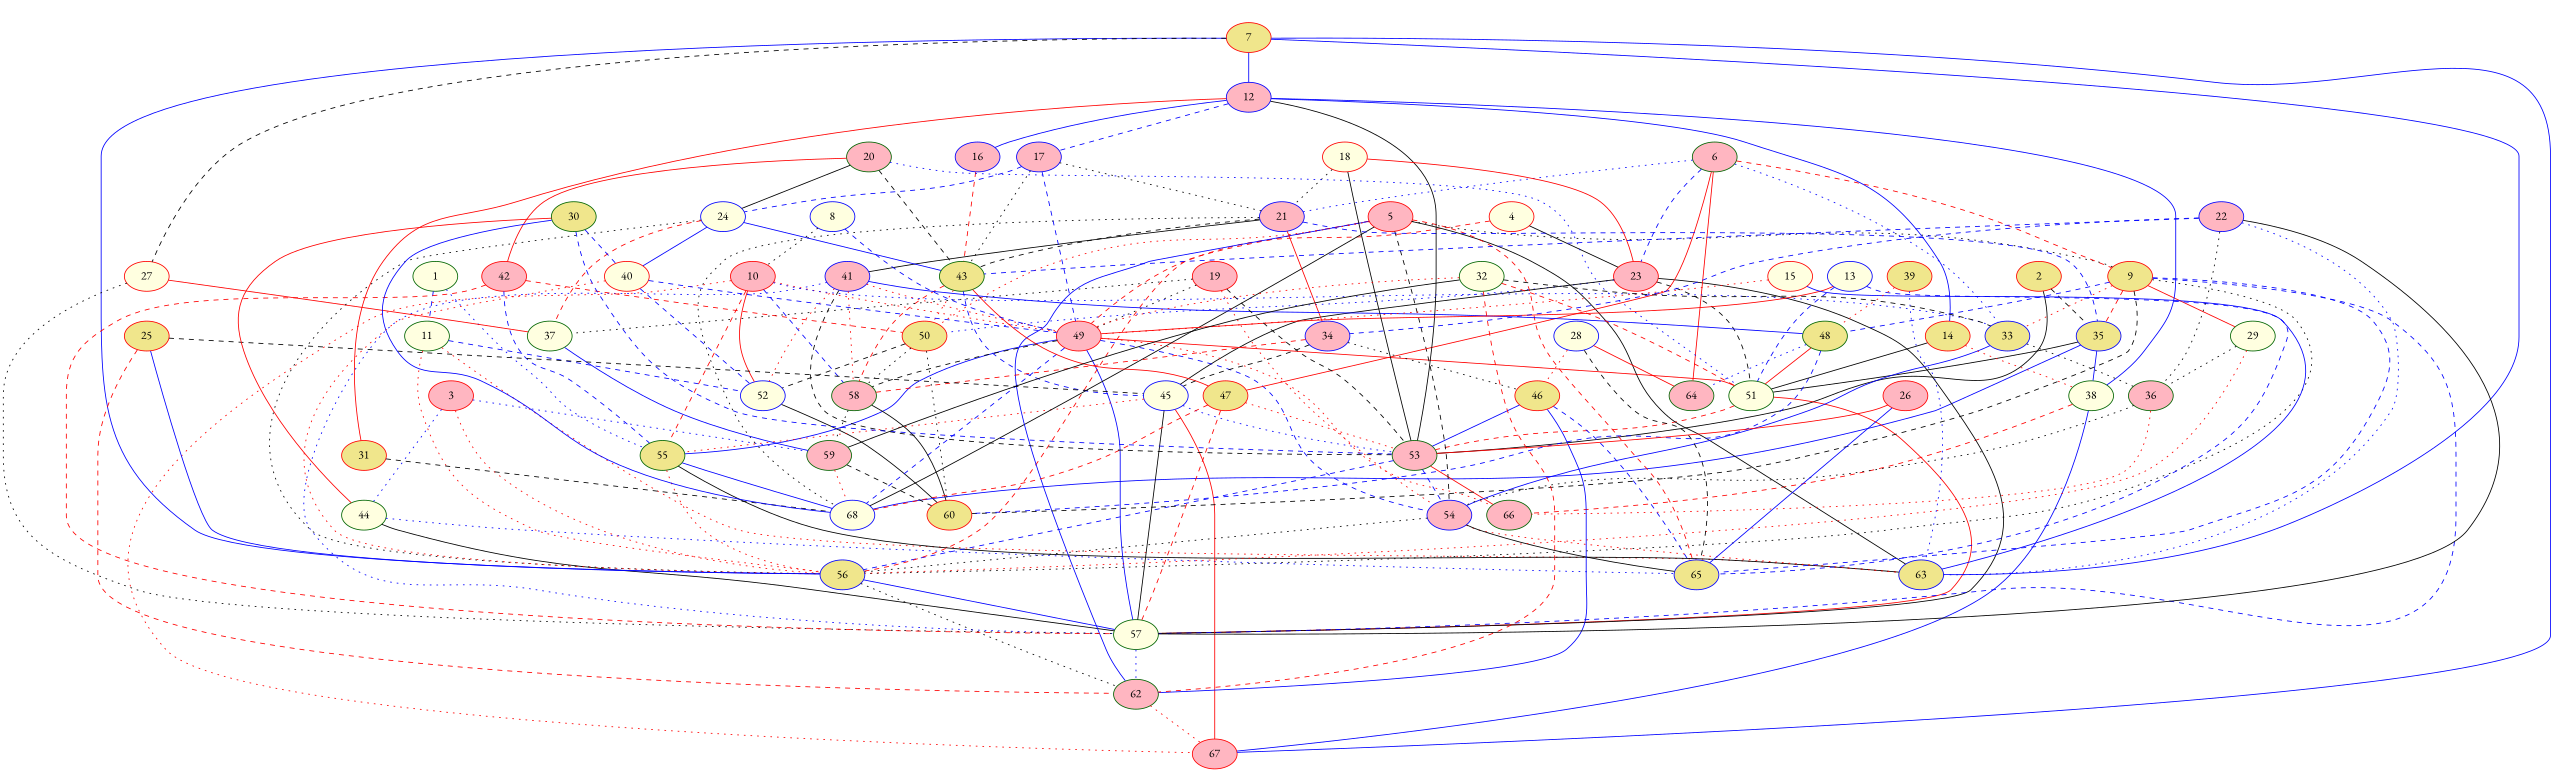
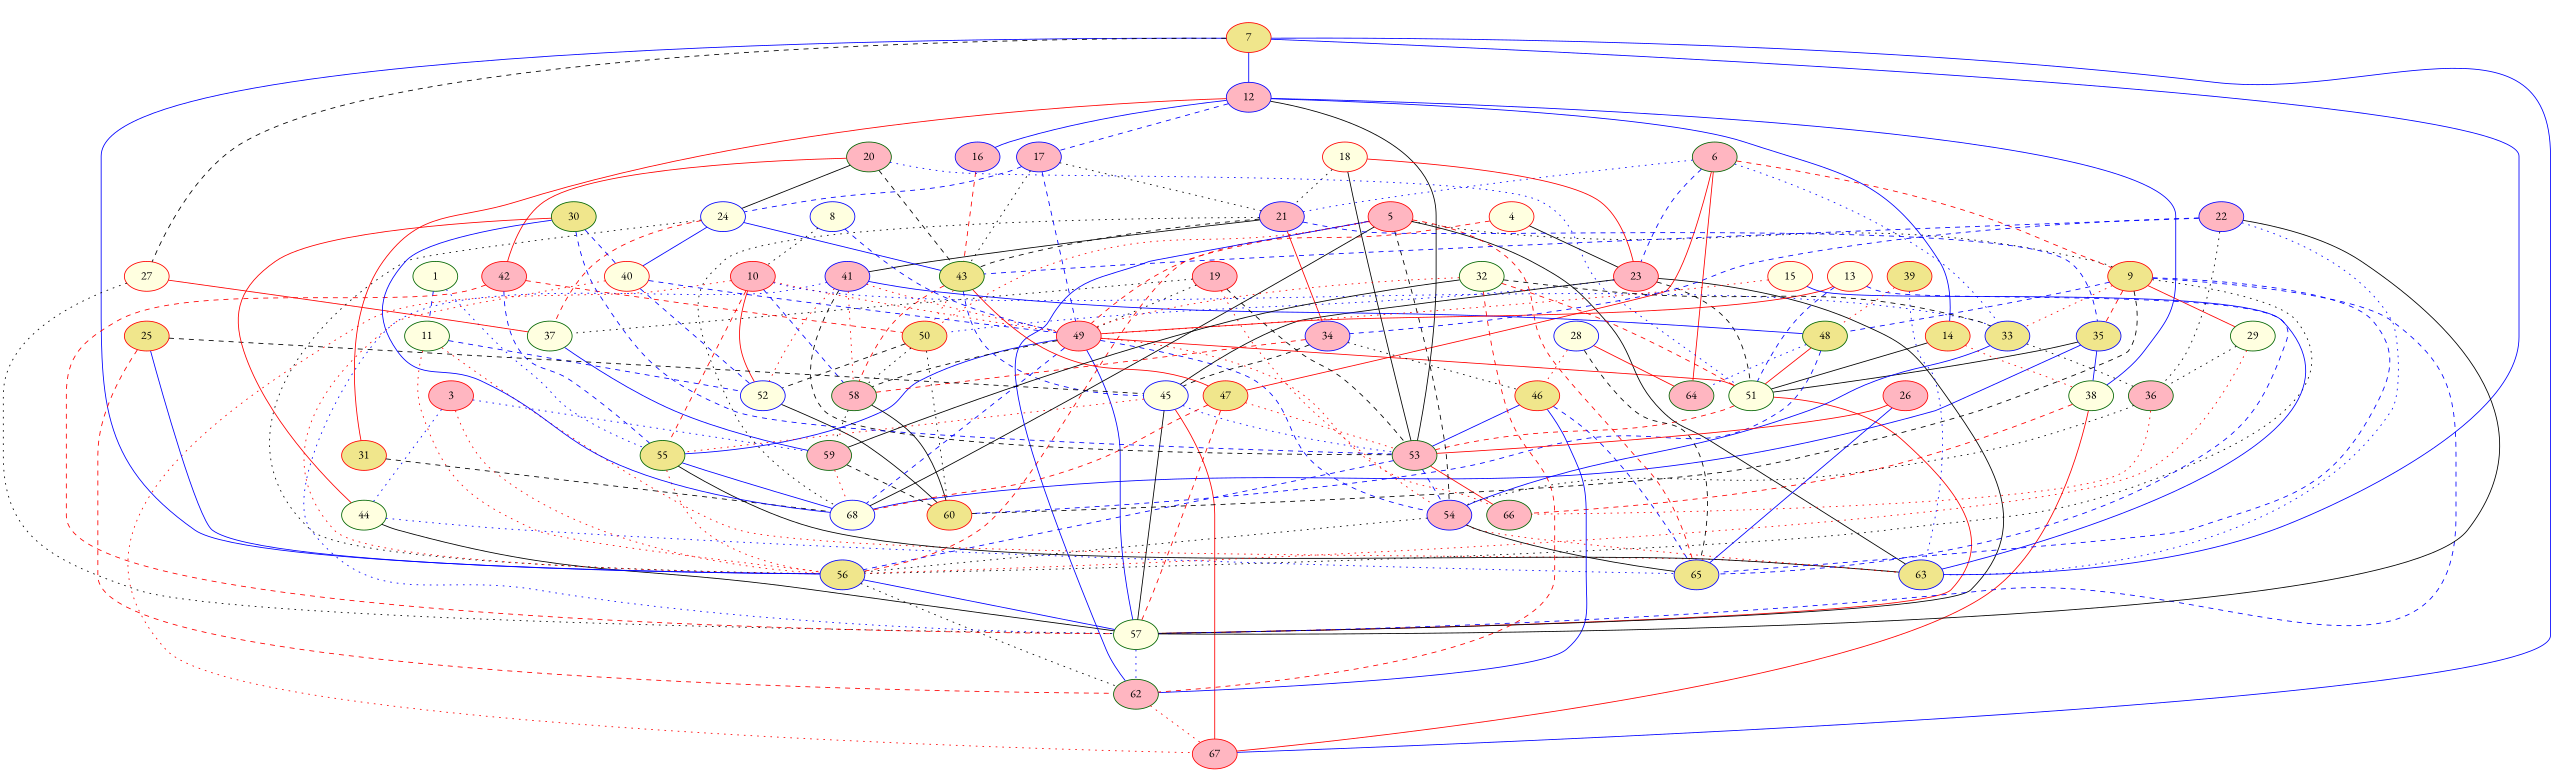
node "13": color blue -> red
node "2": removed
edge "38" -- "67": color blue -> red
